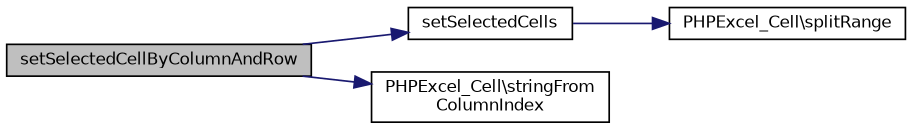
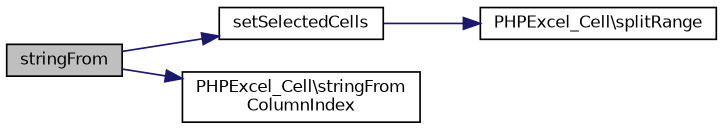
node "setSelectedCellByColumnAndRow": label "setSelectedCellByColumnAndRow" -> "stringFrom"
